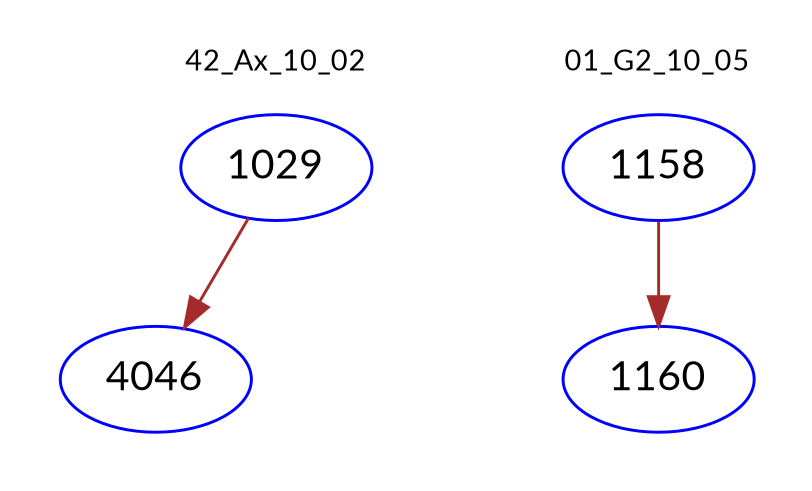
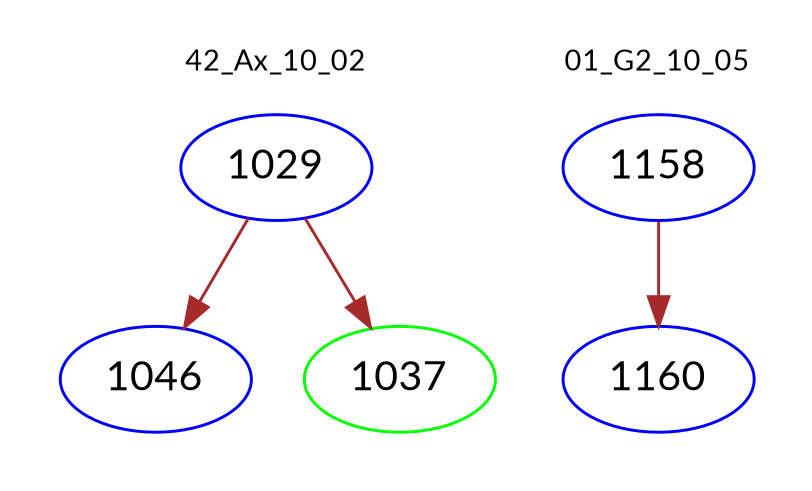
node "4046": label "4046" -> "1046"
node "1037": added
